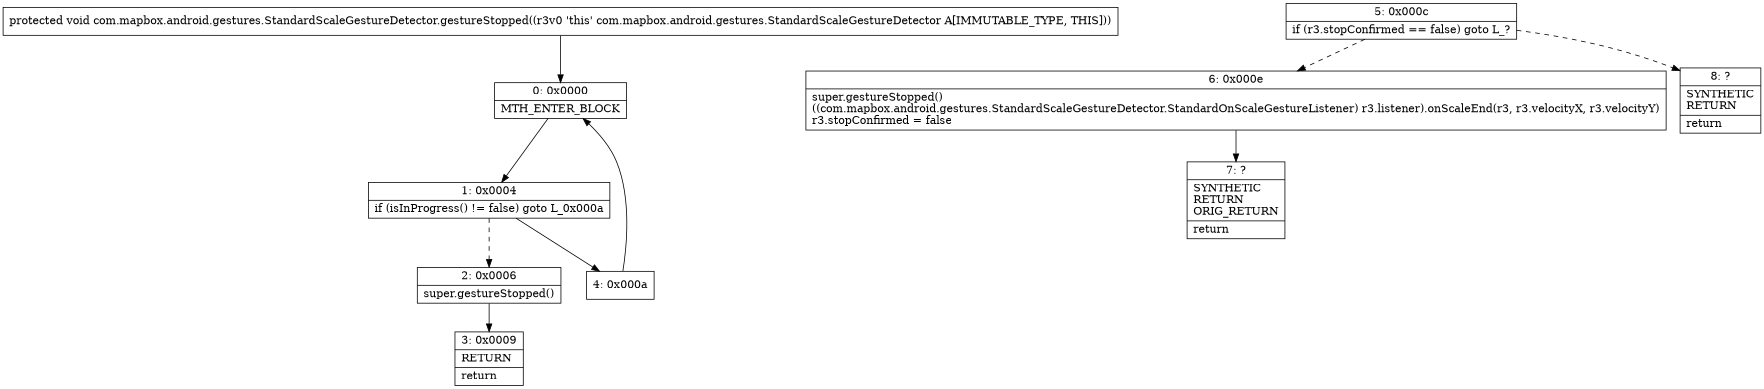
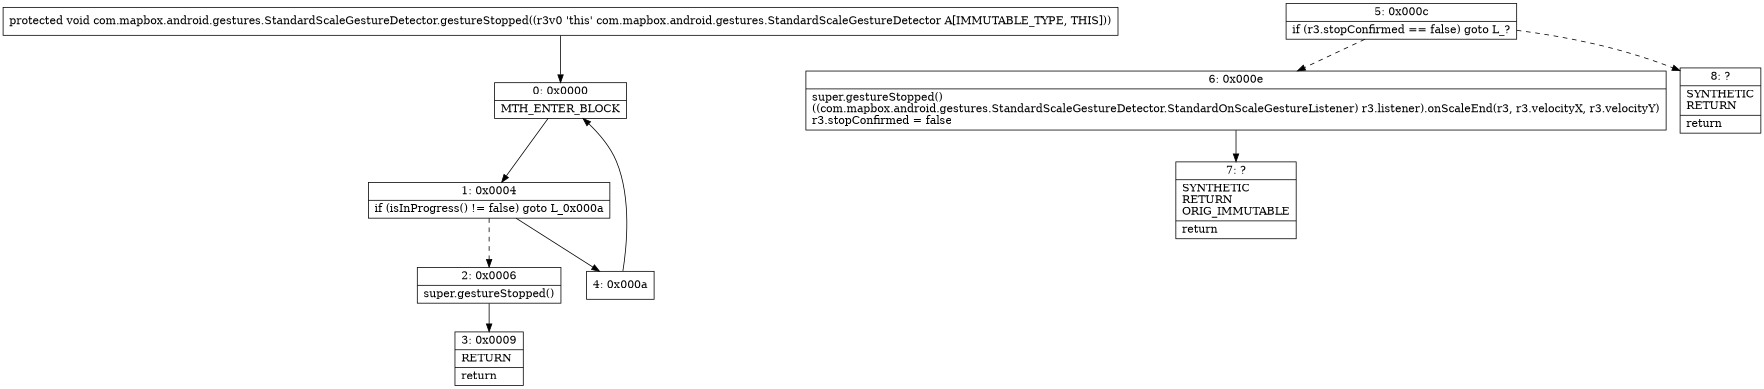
node "7: ?": text "ORIG_RETURN" -> "ORIG_IMMUTABLE"
